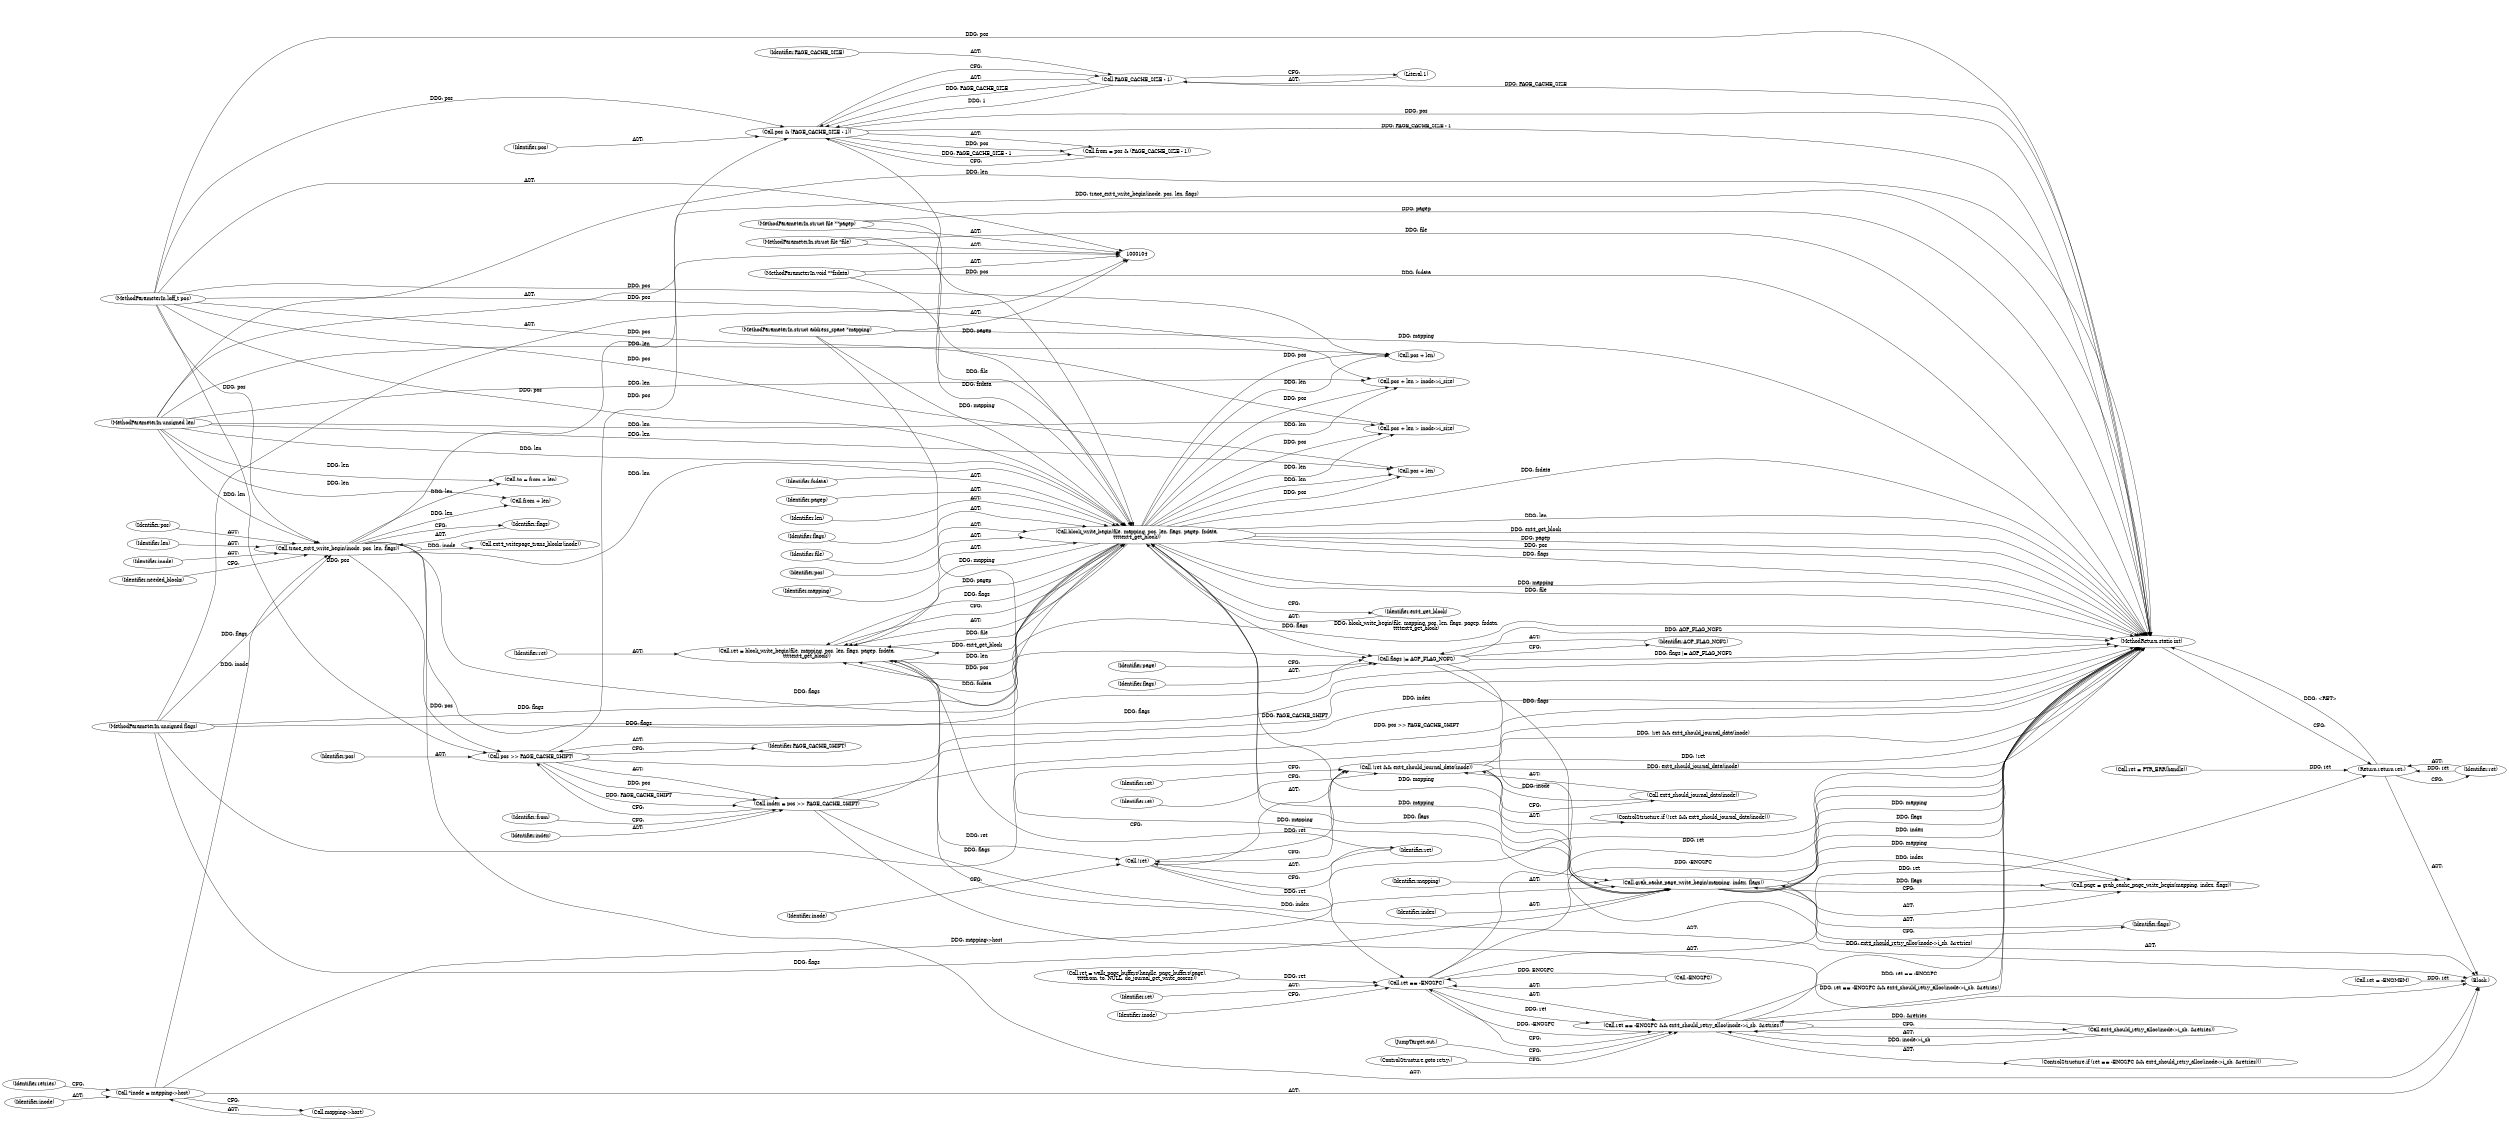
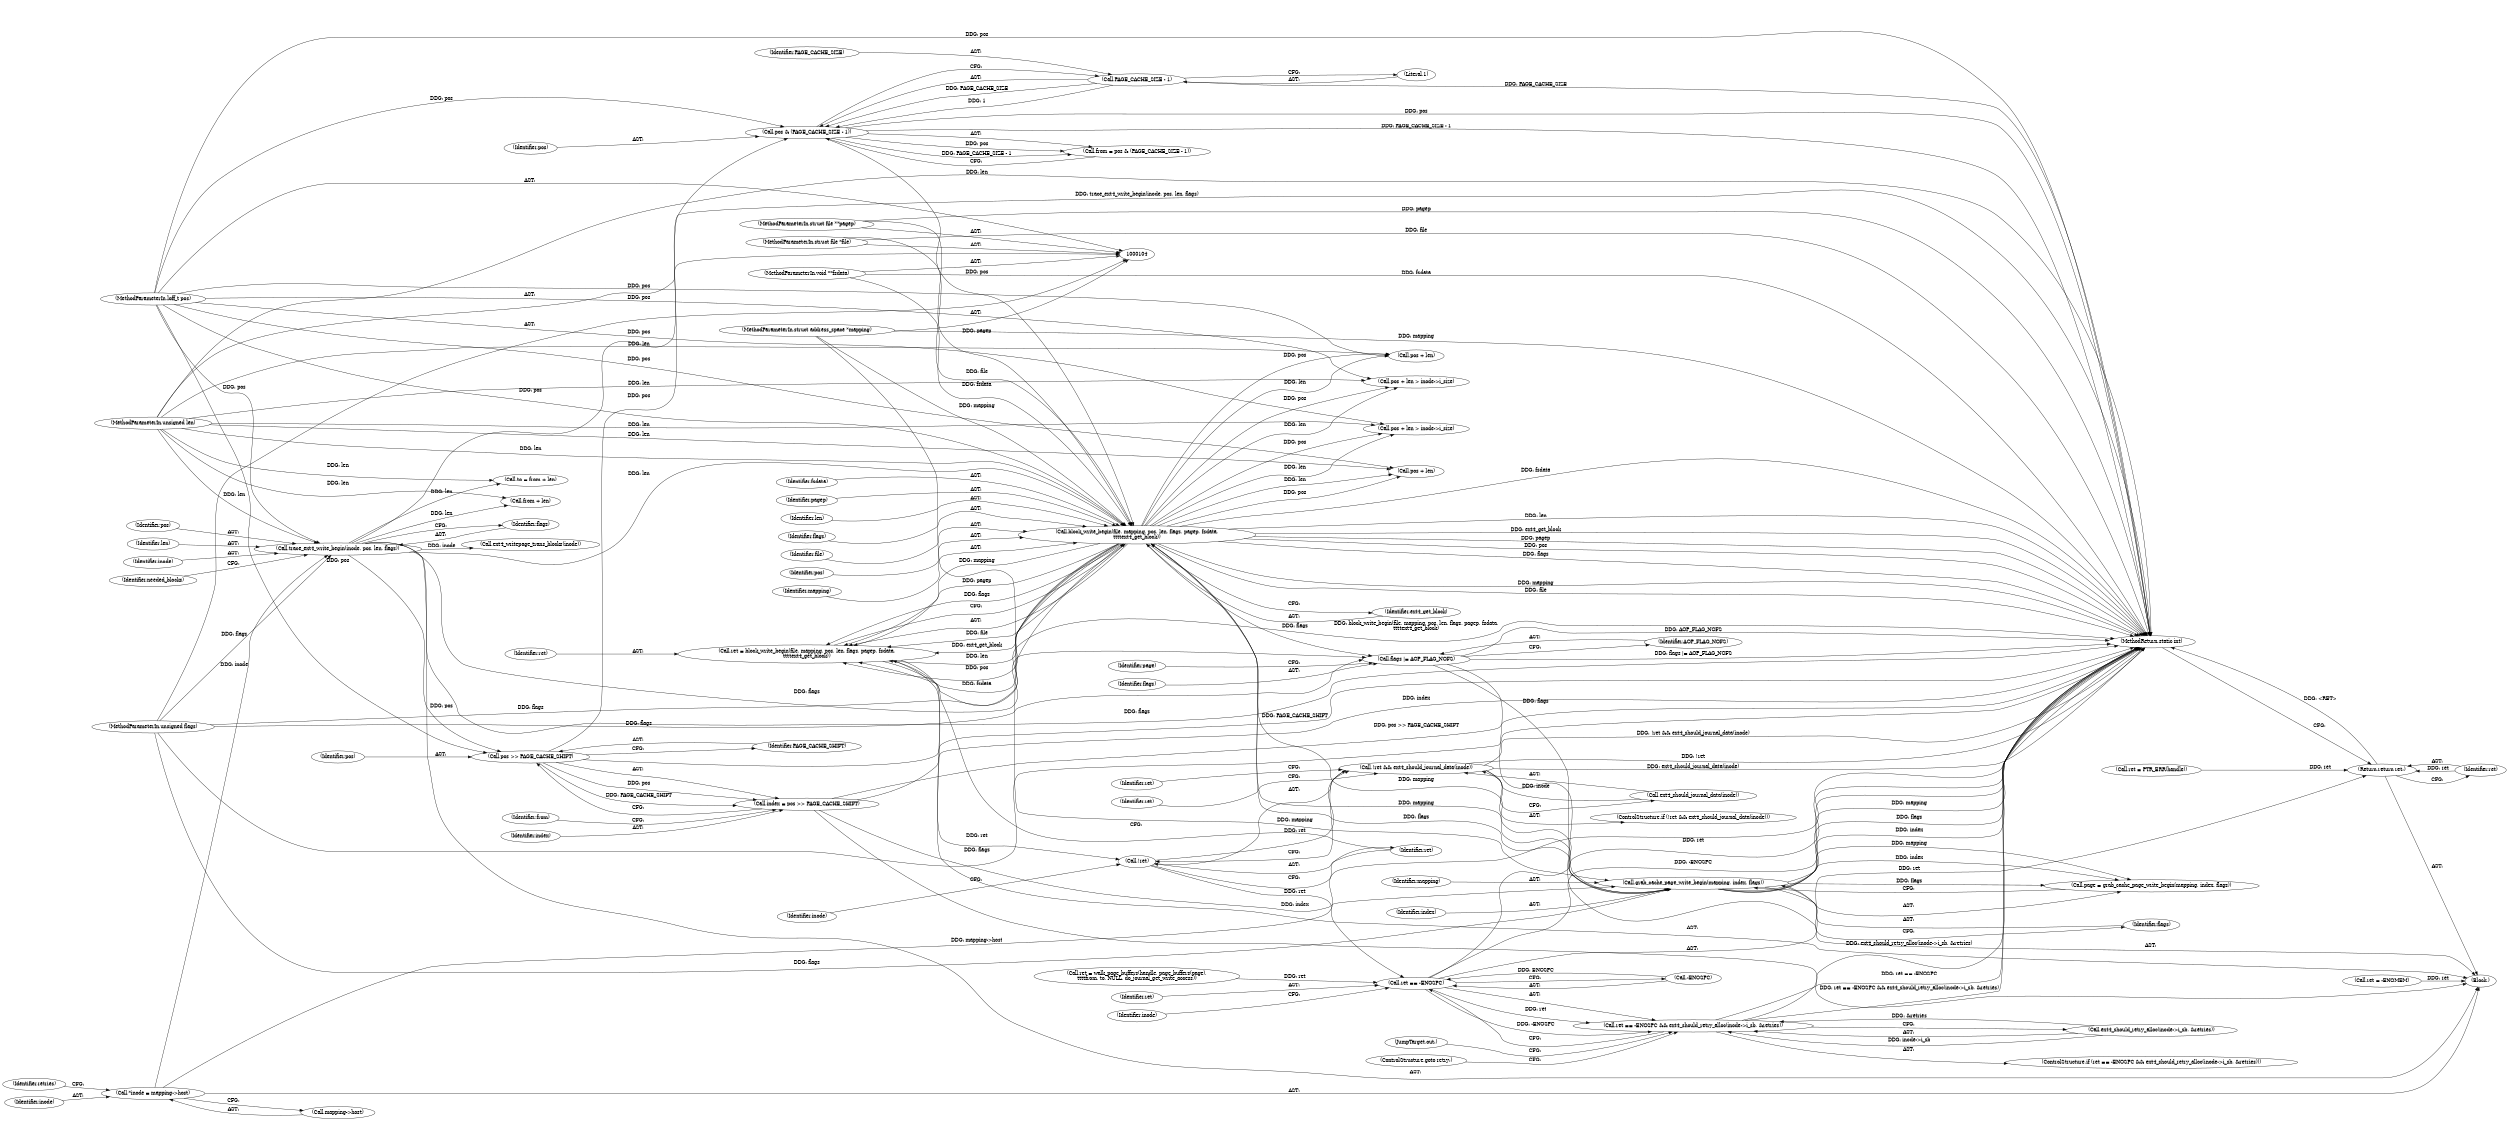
edge "(Call,ret == -ENOSPC)" -> "(Call,-ENOSPC)": added, label "CFG:"
